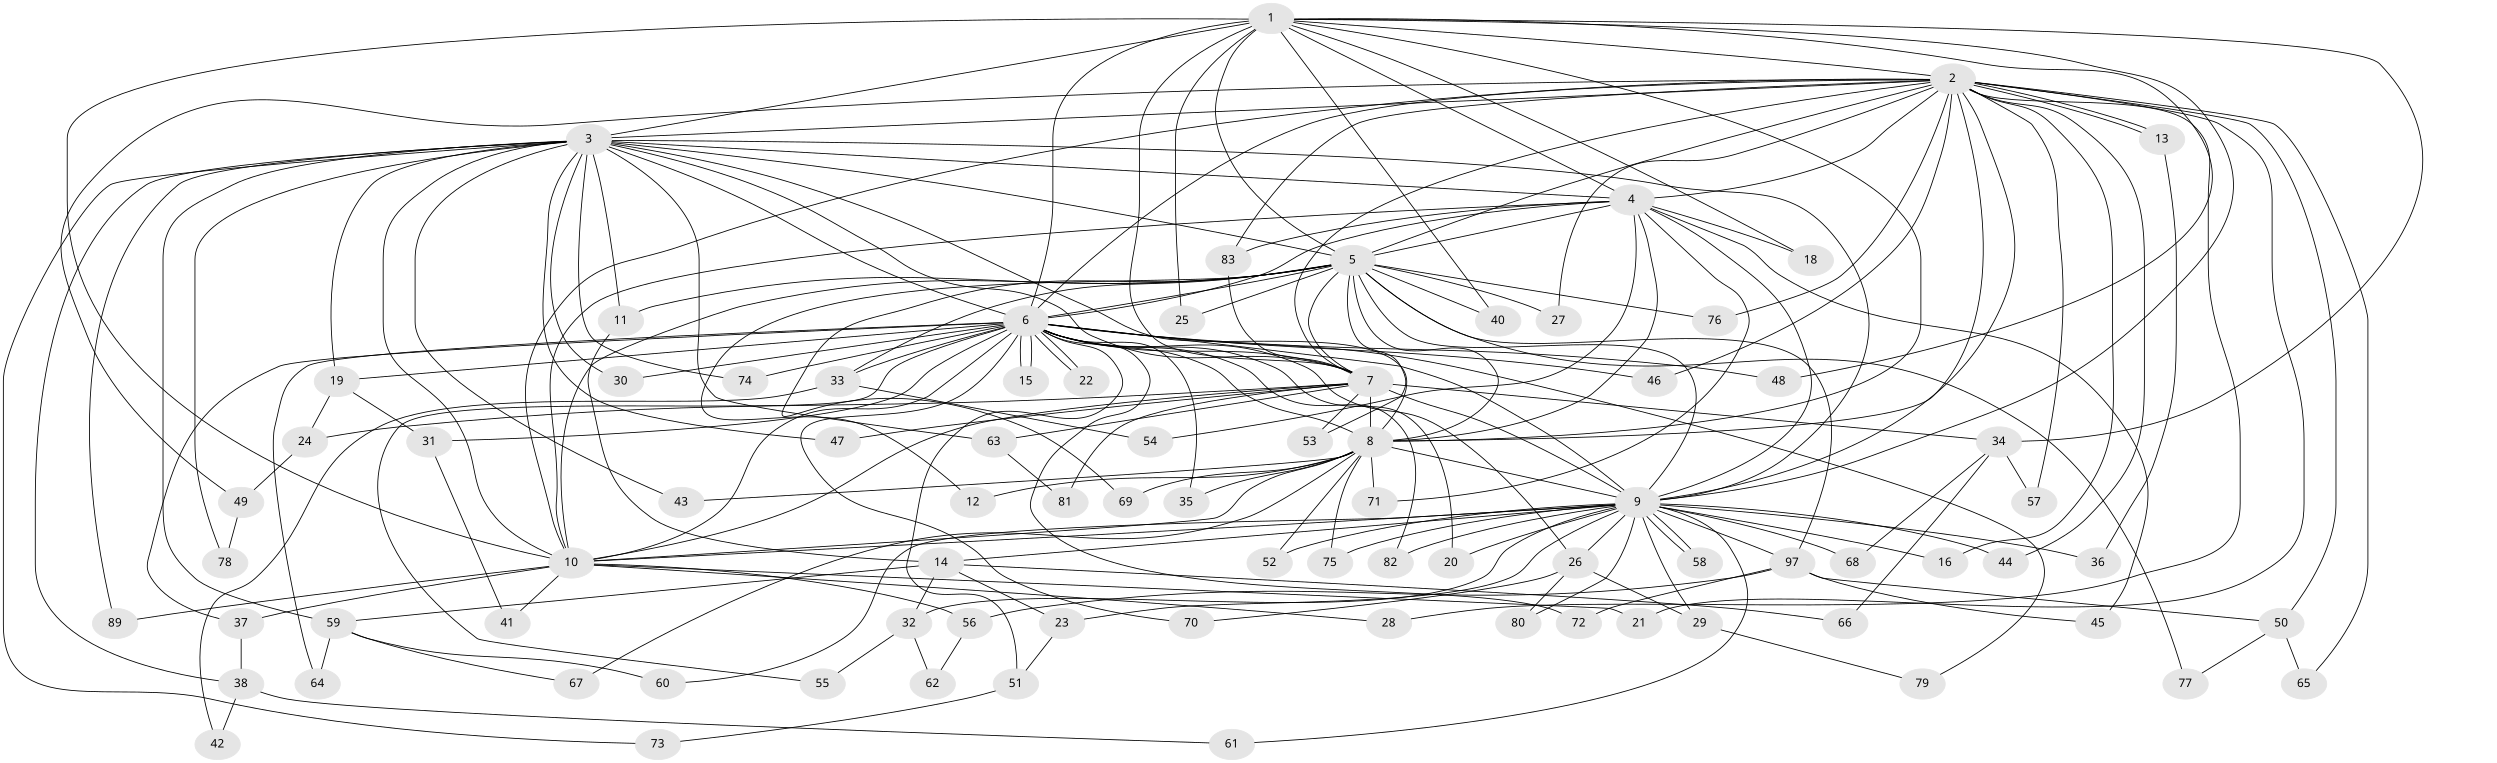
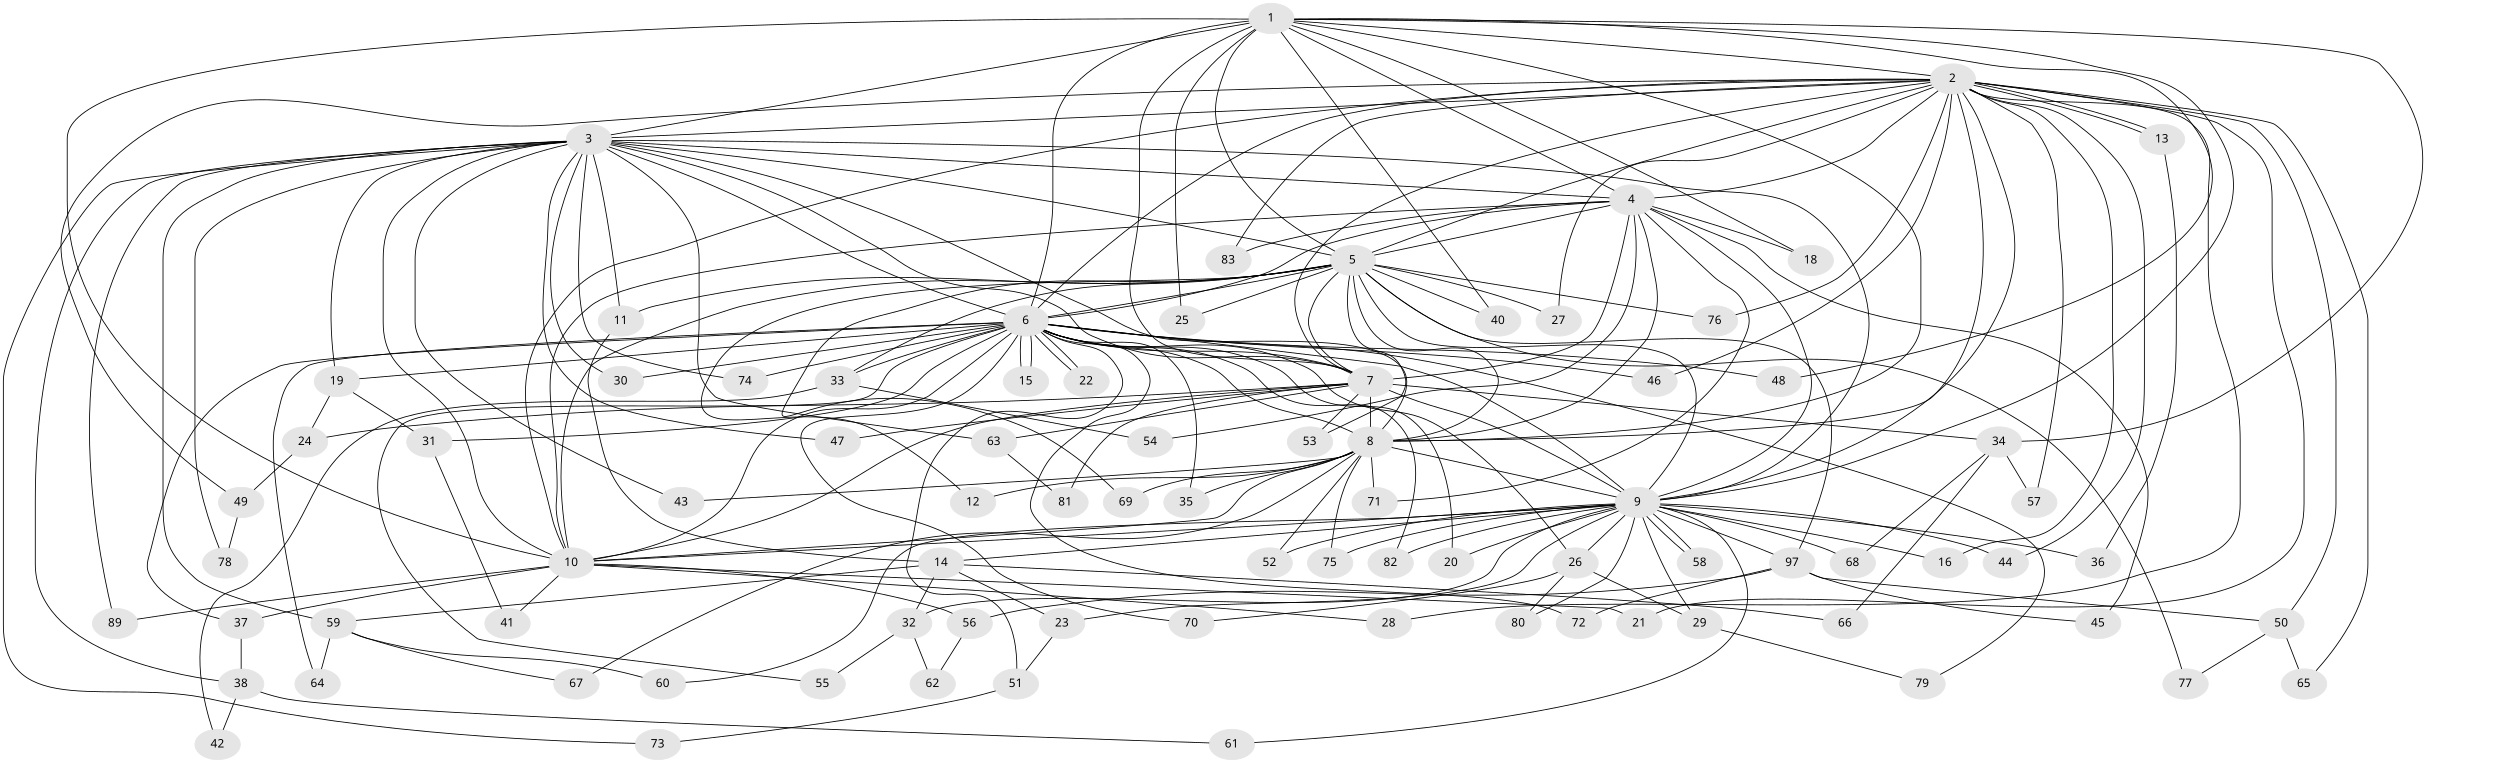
edge "83" -- "7": now "4" -- "7"
